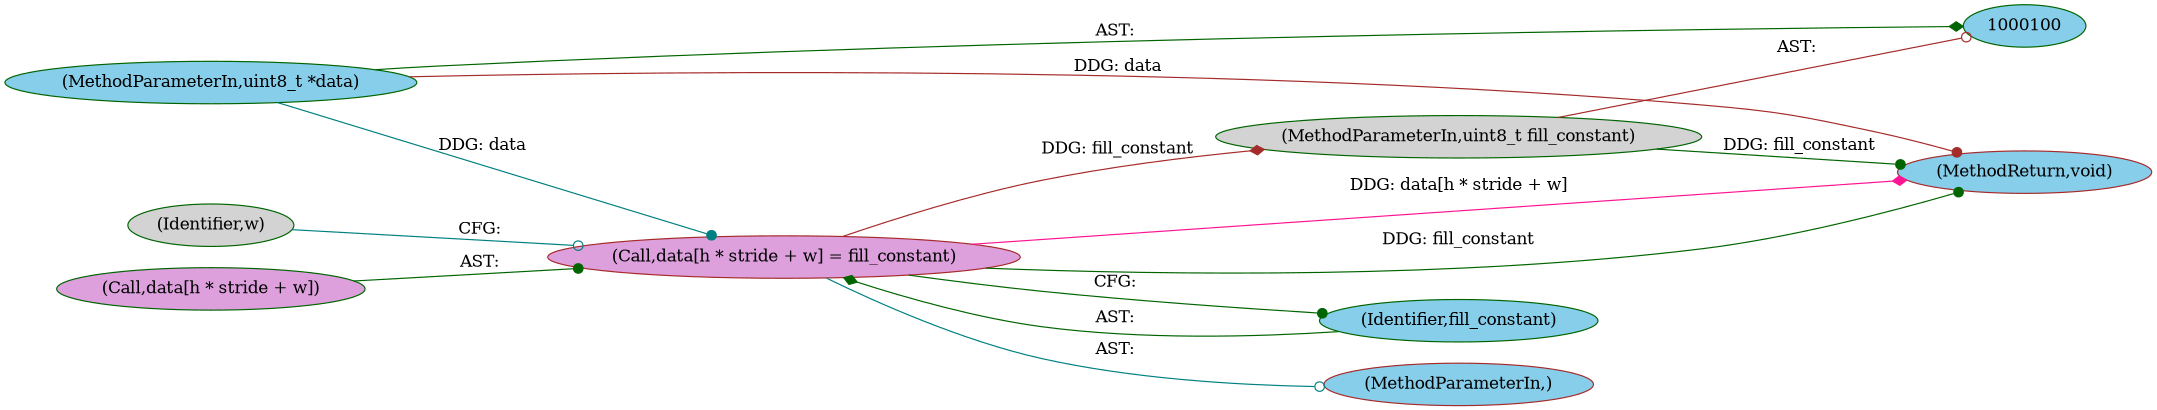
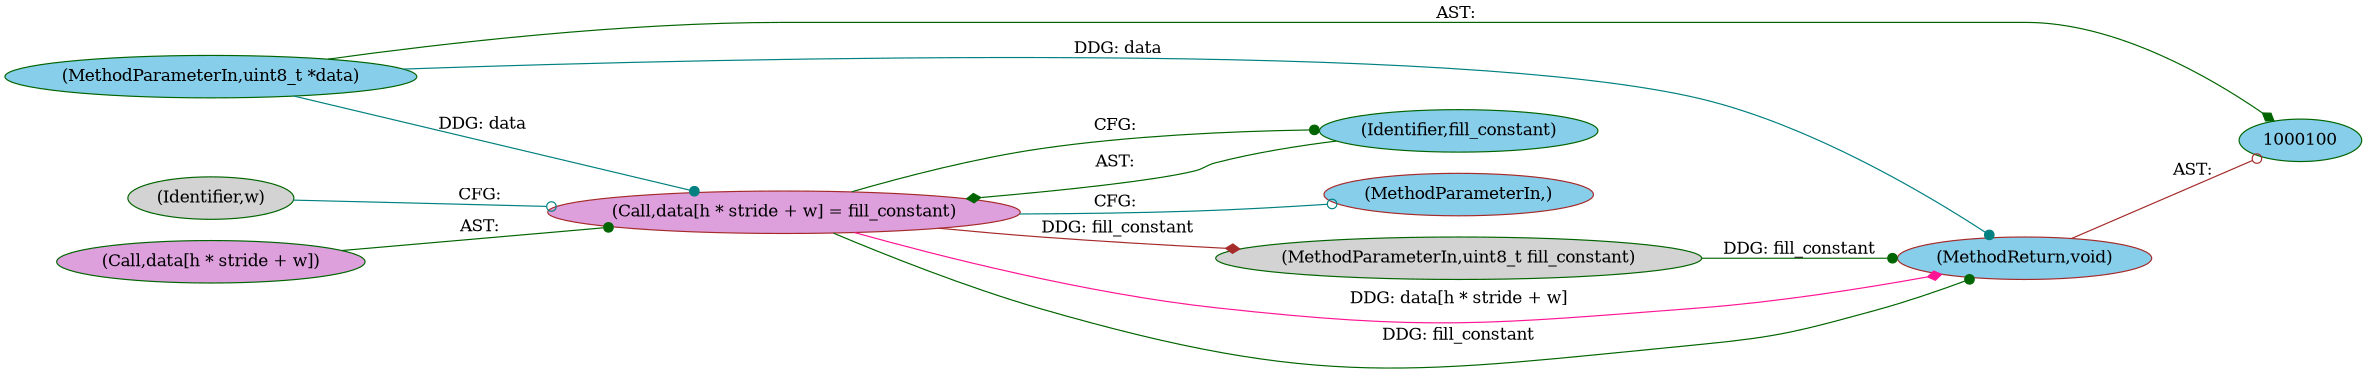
edge "(MethodParameterIn,uint8_t *data)" -> "(MethodReturn,void)": color brown -> teal
edge "(MethodParameterIn,uint8_t fill_constant)" -> "1000100": now "(MethodReturn,void)" -> "1000100"
edge "(Call,data[h * stride + w] = fill_constant)" -> "(MethodParameterIn,)": label "AST: " -> "CFG: "
